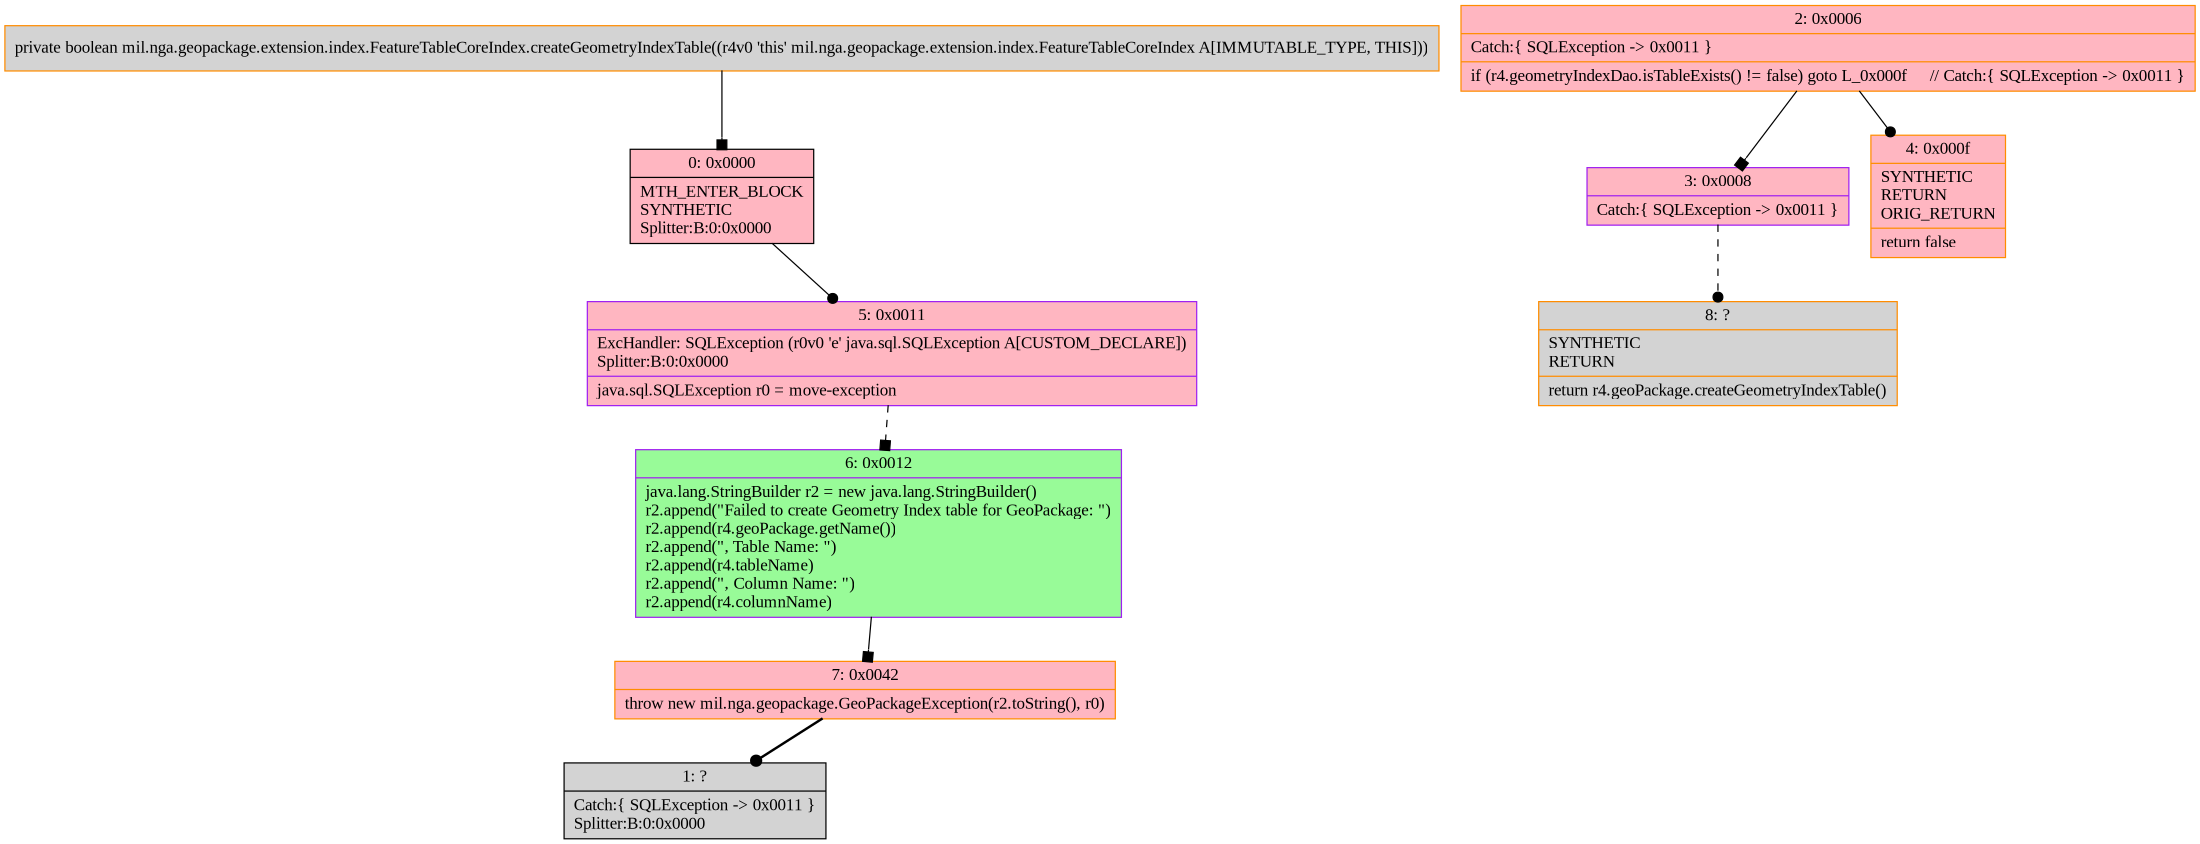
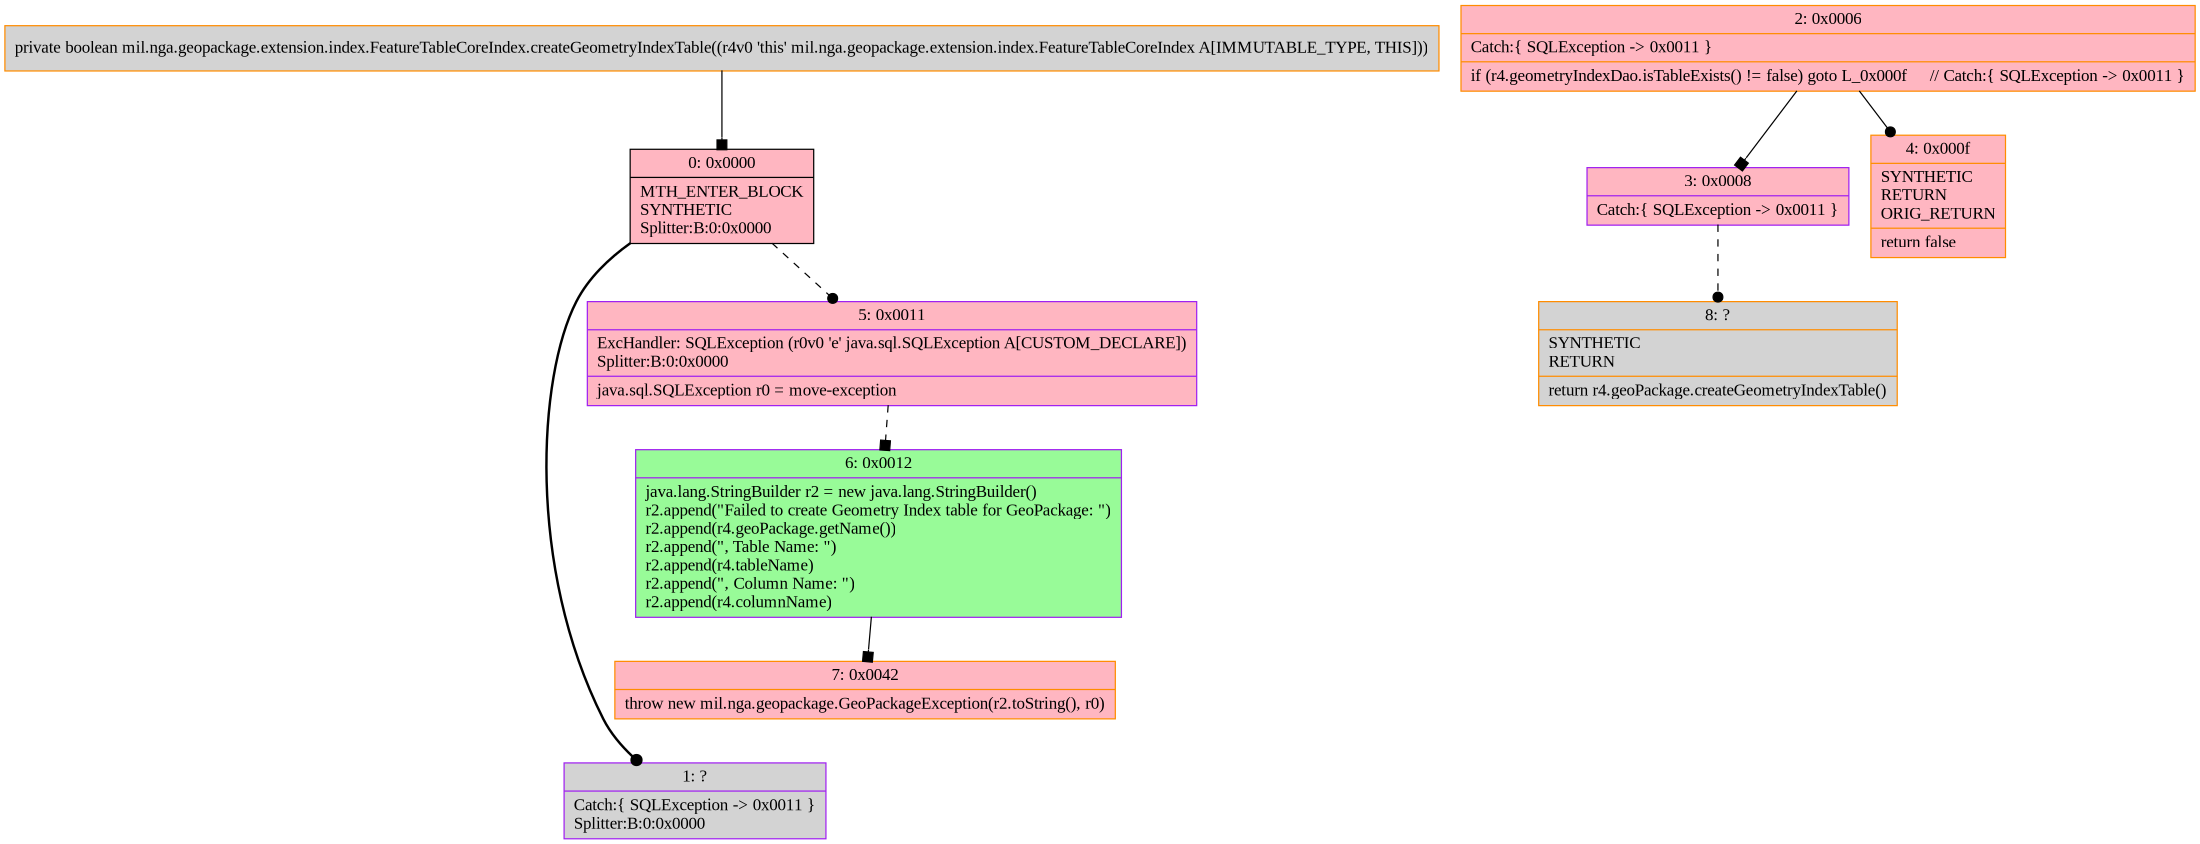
edge "0: 0x0000" -> "5: 0x0011": style solid -> dashed
edge "7: 0x0042" -> "1: ?": now "0: 0x0000" -> "1: ?"
node "1: ?": color black -> purple
